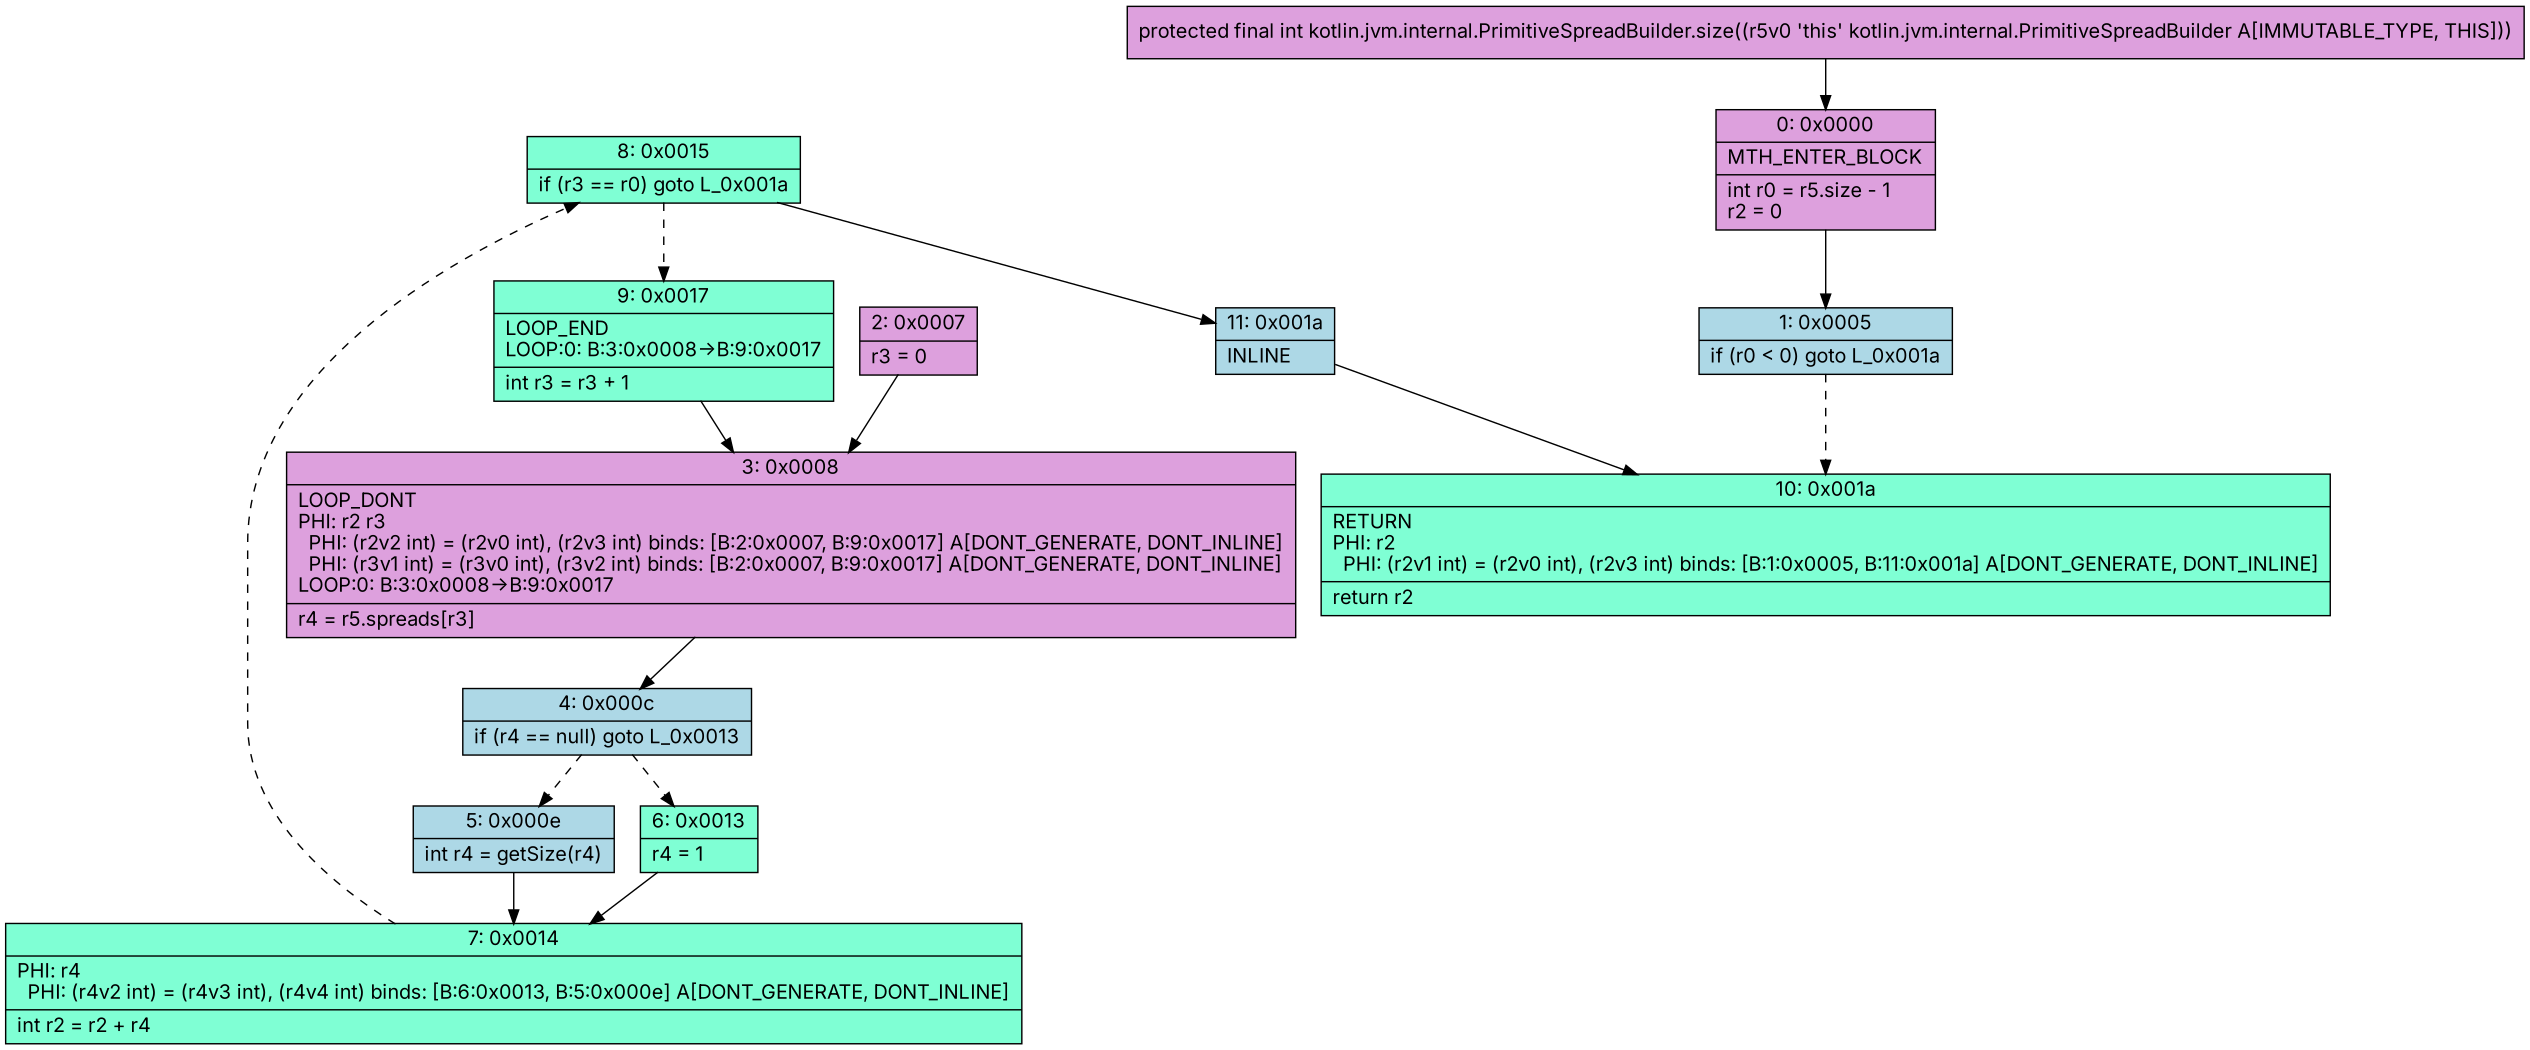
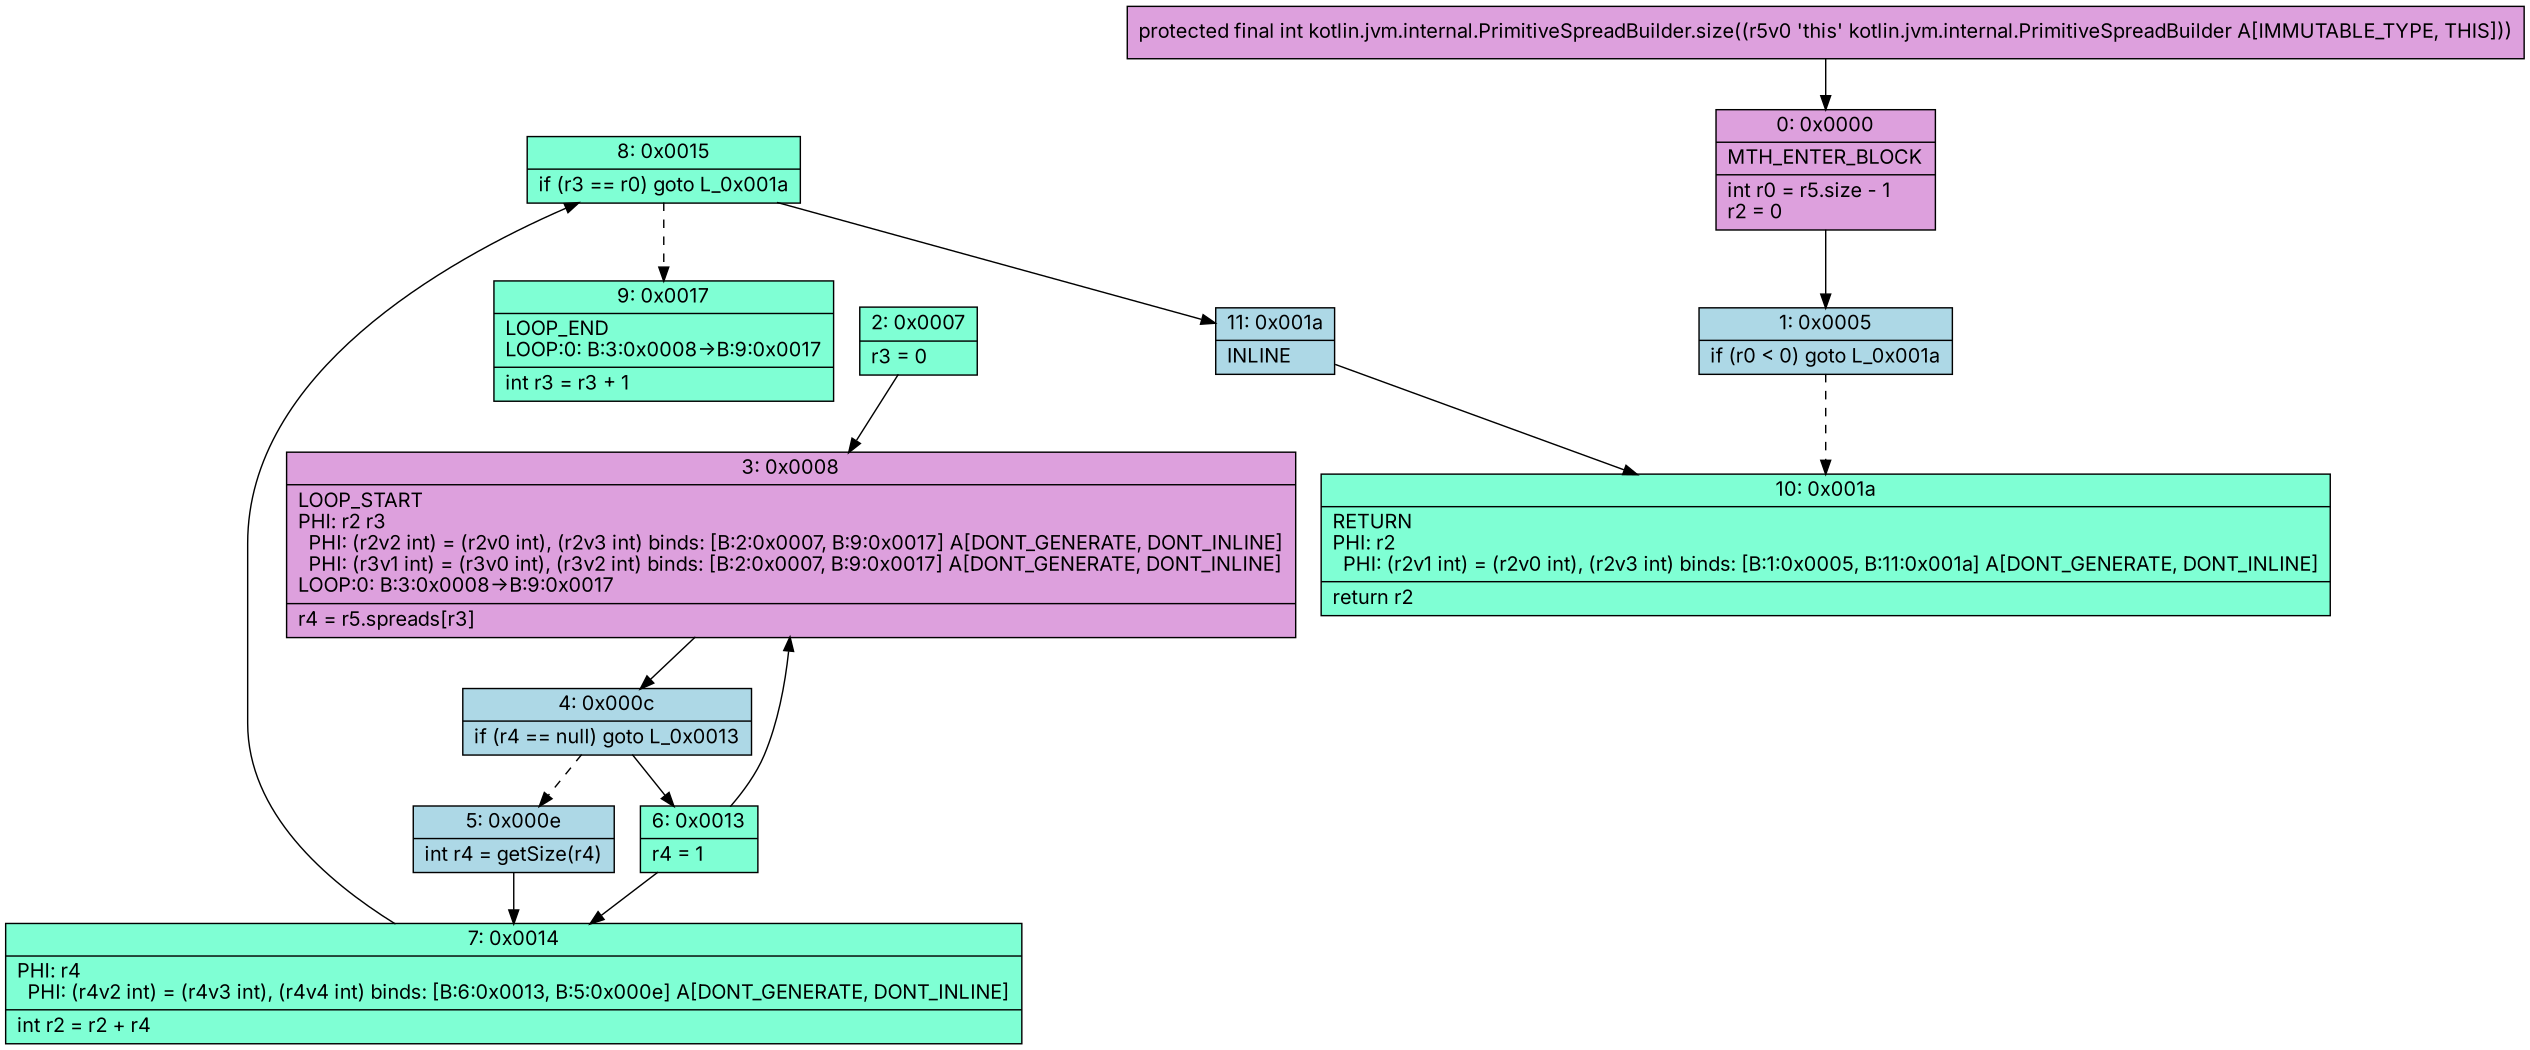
node "2: 0x0007": fillcolor plum -> aquamarine
edge "9: 0x0017" -> "3: 0x0008": now "6: 0x0013" -> "3: 0x0008"
node "3: 0x0008": text "LOOP_DONT" -> "LOOP_START"
edge "7: 0x0014" -> "8: 0x0015": style dashed -> solid
edge "4: 0x000c" -> "6: 0x0013": style dashed -> solid
